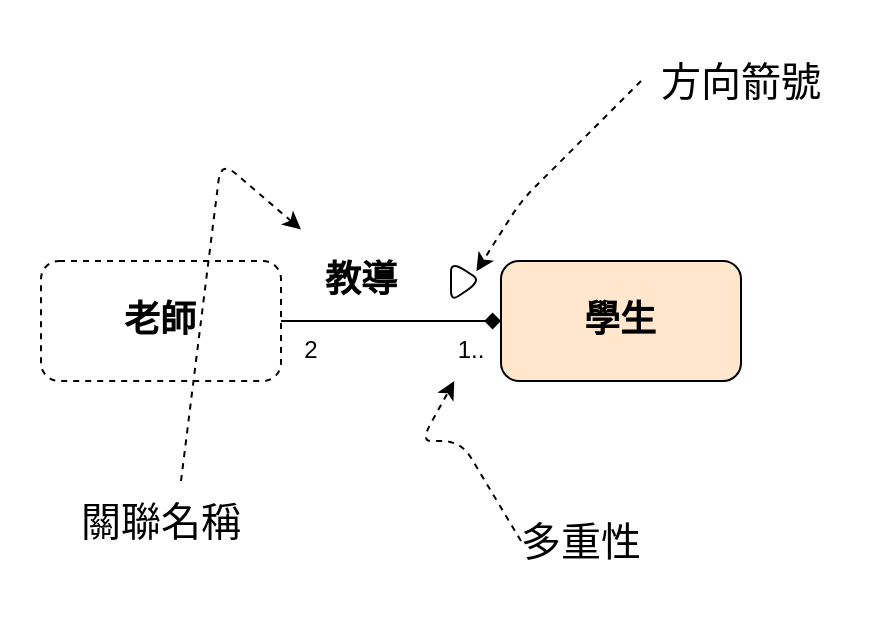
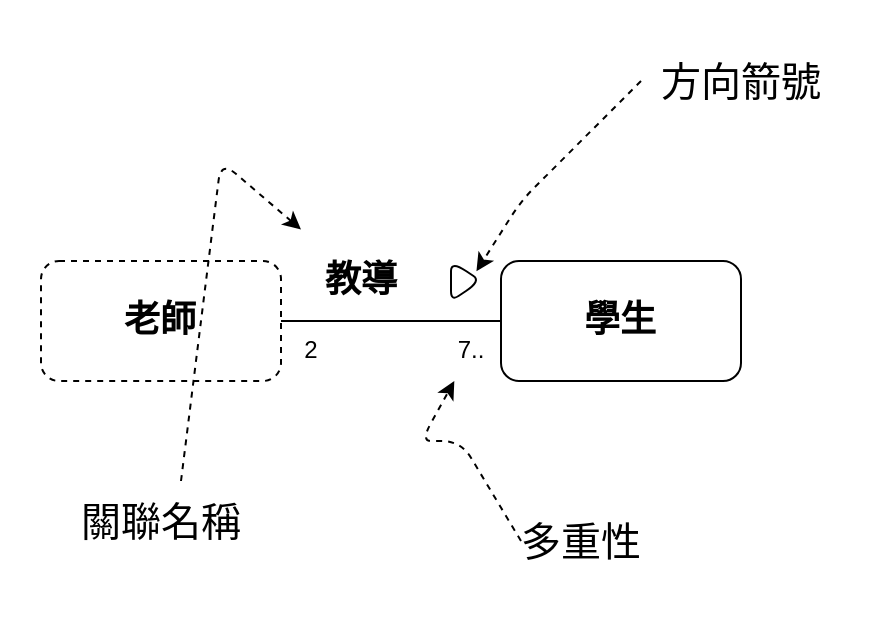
edge "老師" -> "學生": arrowhead diamond -> none
node "學生": fillcolor #ffe6cc -> #ffffff
node "1..": label "1.." -> "7.."
